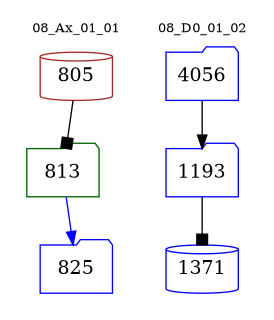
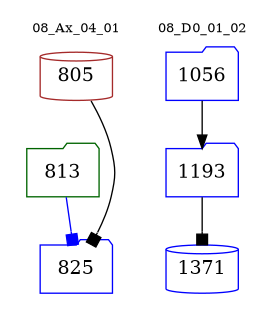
cluster "08_Ax_01_01": label "08_Ax_01_01" -> "08_Ax_04_01"
node "4056": label "4056" -> "1056"
edge "805" -> "813": now "805" -> "825"
edge "813" -> "825": arrowhead normal -> box
